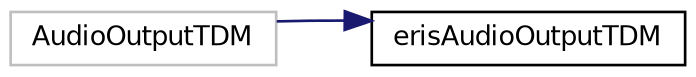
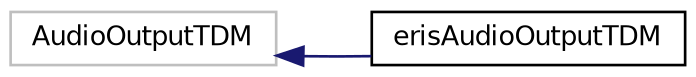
edge "AudioOutputTDM" -> "erisAudioOutputTDM": reversed
